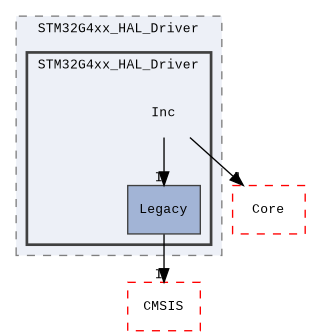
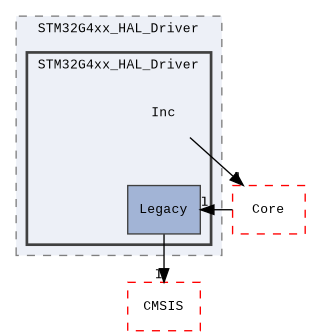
edge "Inc" -> "Legacy": now "Core" -> "Legacy"
